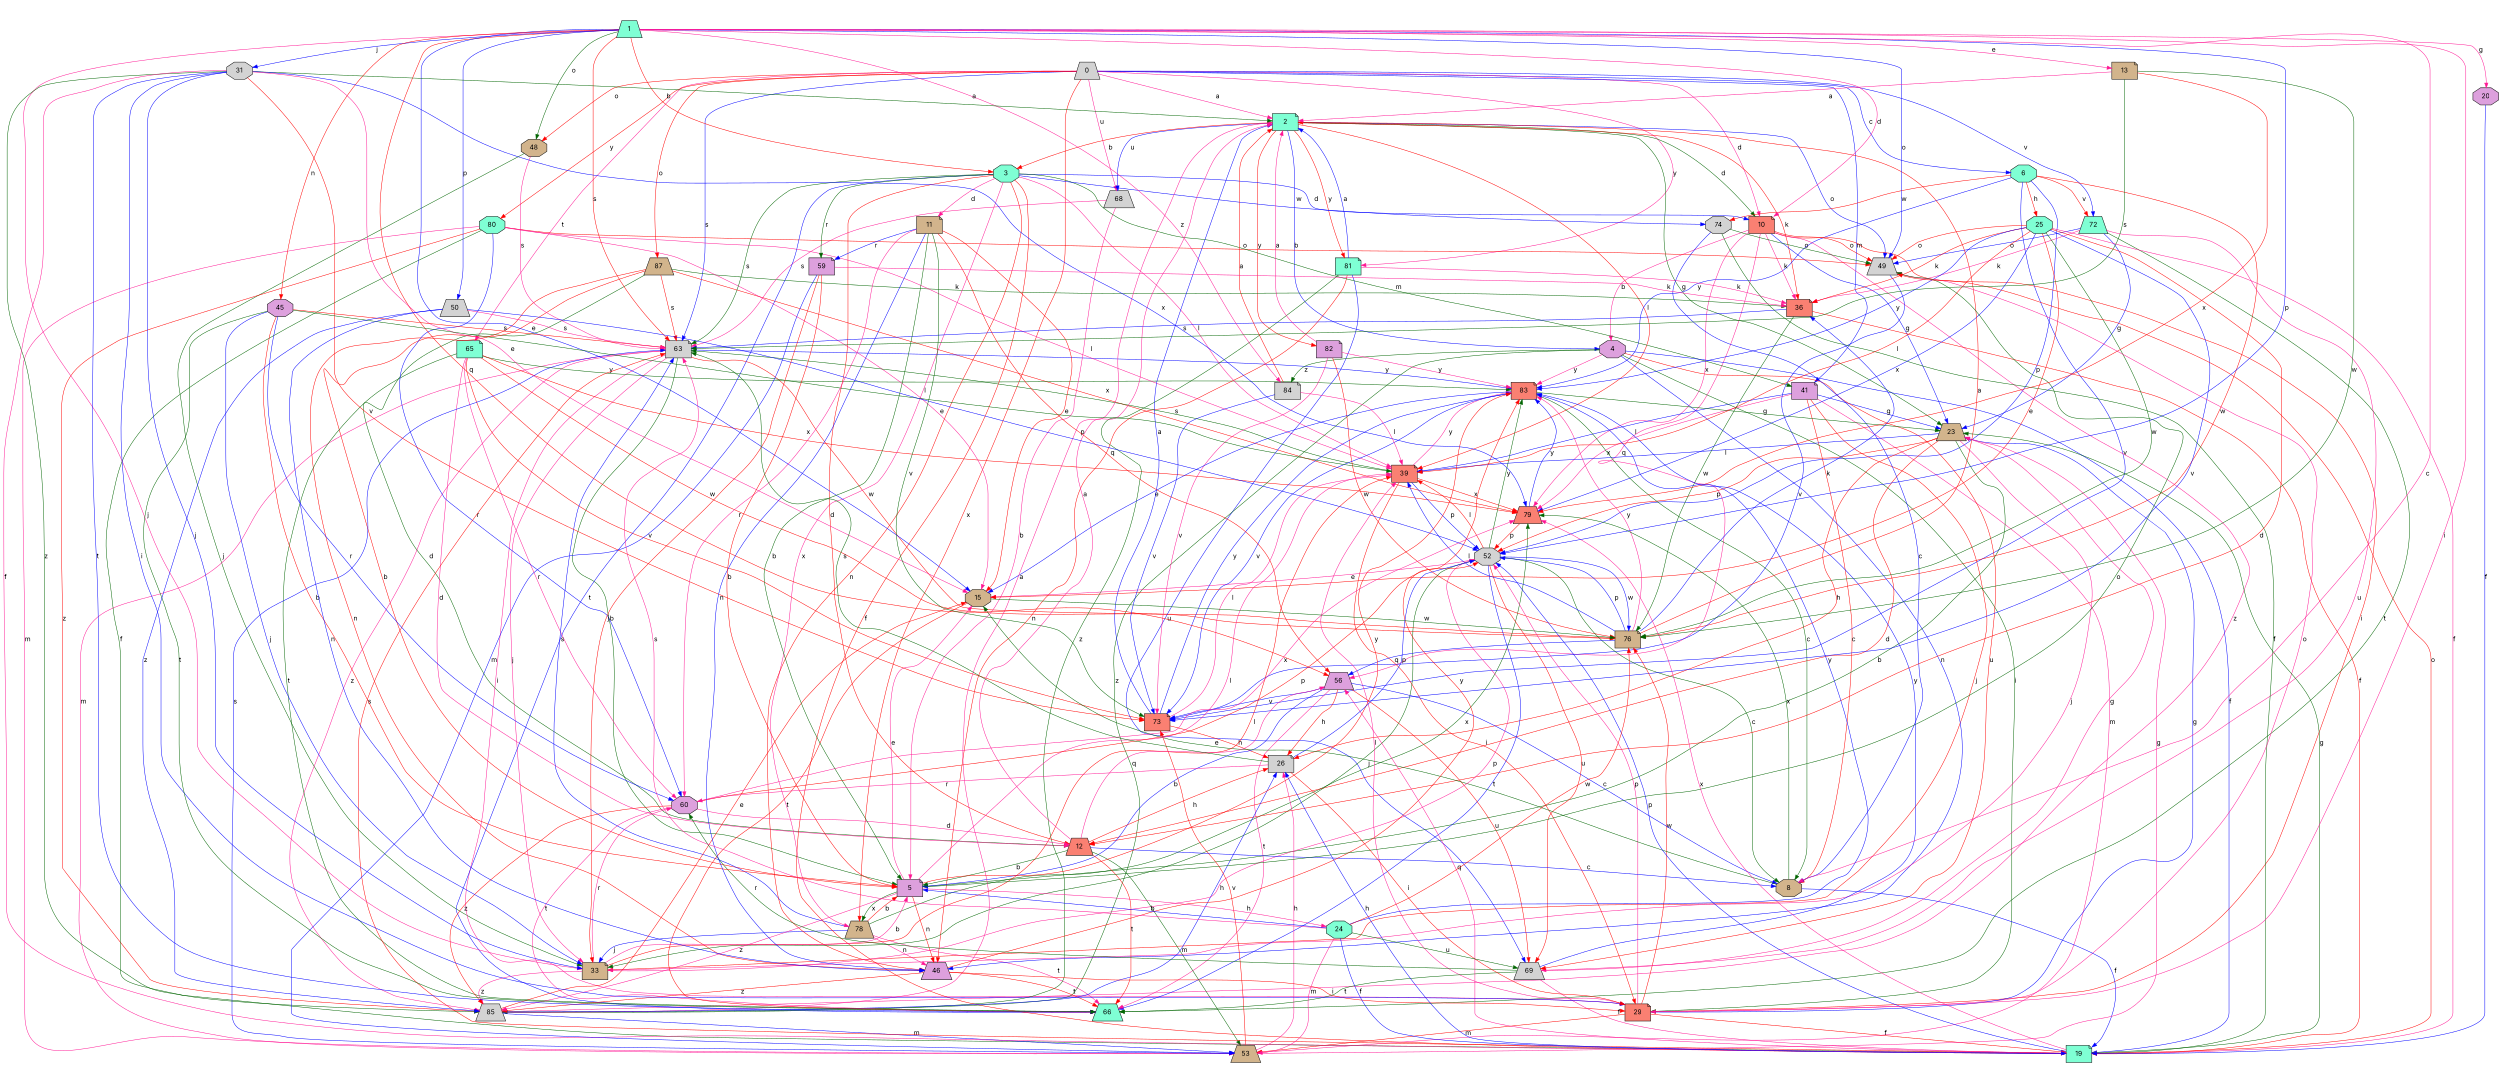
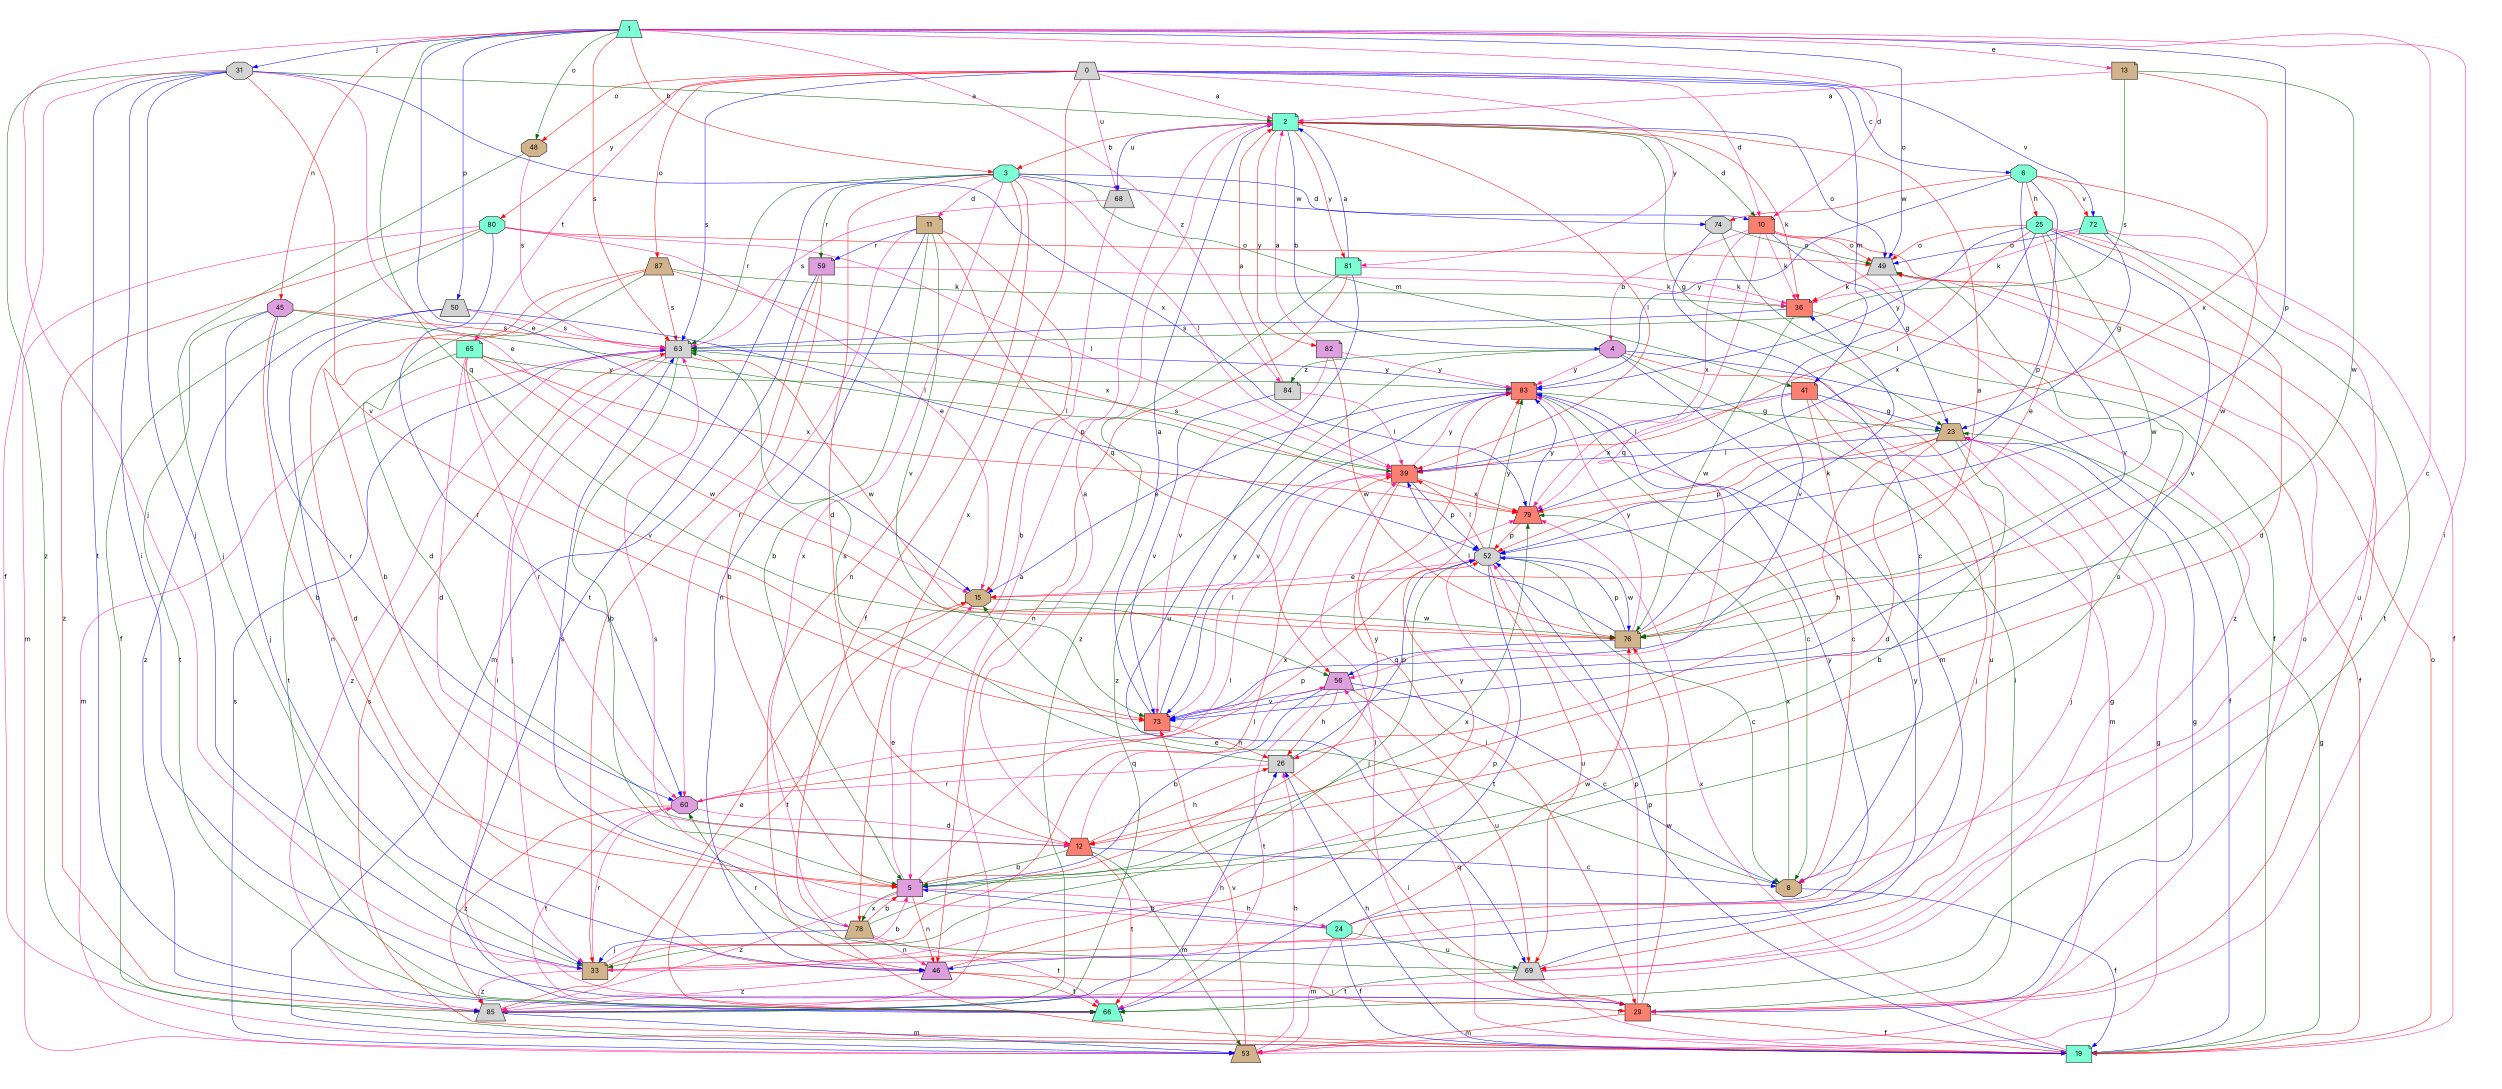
node "20": removed
edge "3" -> "63": label "s" -> "r"
edge "25" -> "36": now "49" -> "36"
node "41": fillcolor plum -> salmon
edge "11" -> "15": label "e" -> "l"
edge "1" -> "56": color red -> darkgreen
edge "87" -> "46": label "n" -> "d"
edge "4" -> "46": label "n" -> "m"
edge "46" -> "85": color red -> deeppink
